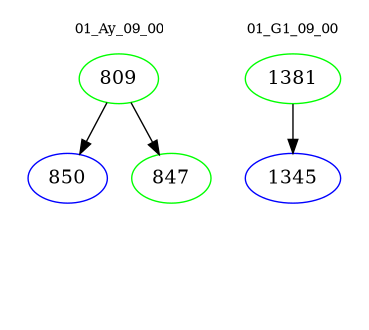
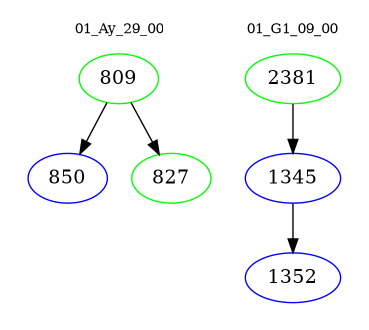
cluster "01_Ay_09_00": label "01_Ay_09_00" -> "01_Ay_29_00"
node "1381": label "1381" -> "2381"
node "847": label "847" -> "827"
node "1352": added
